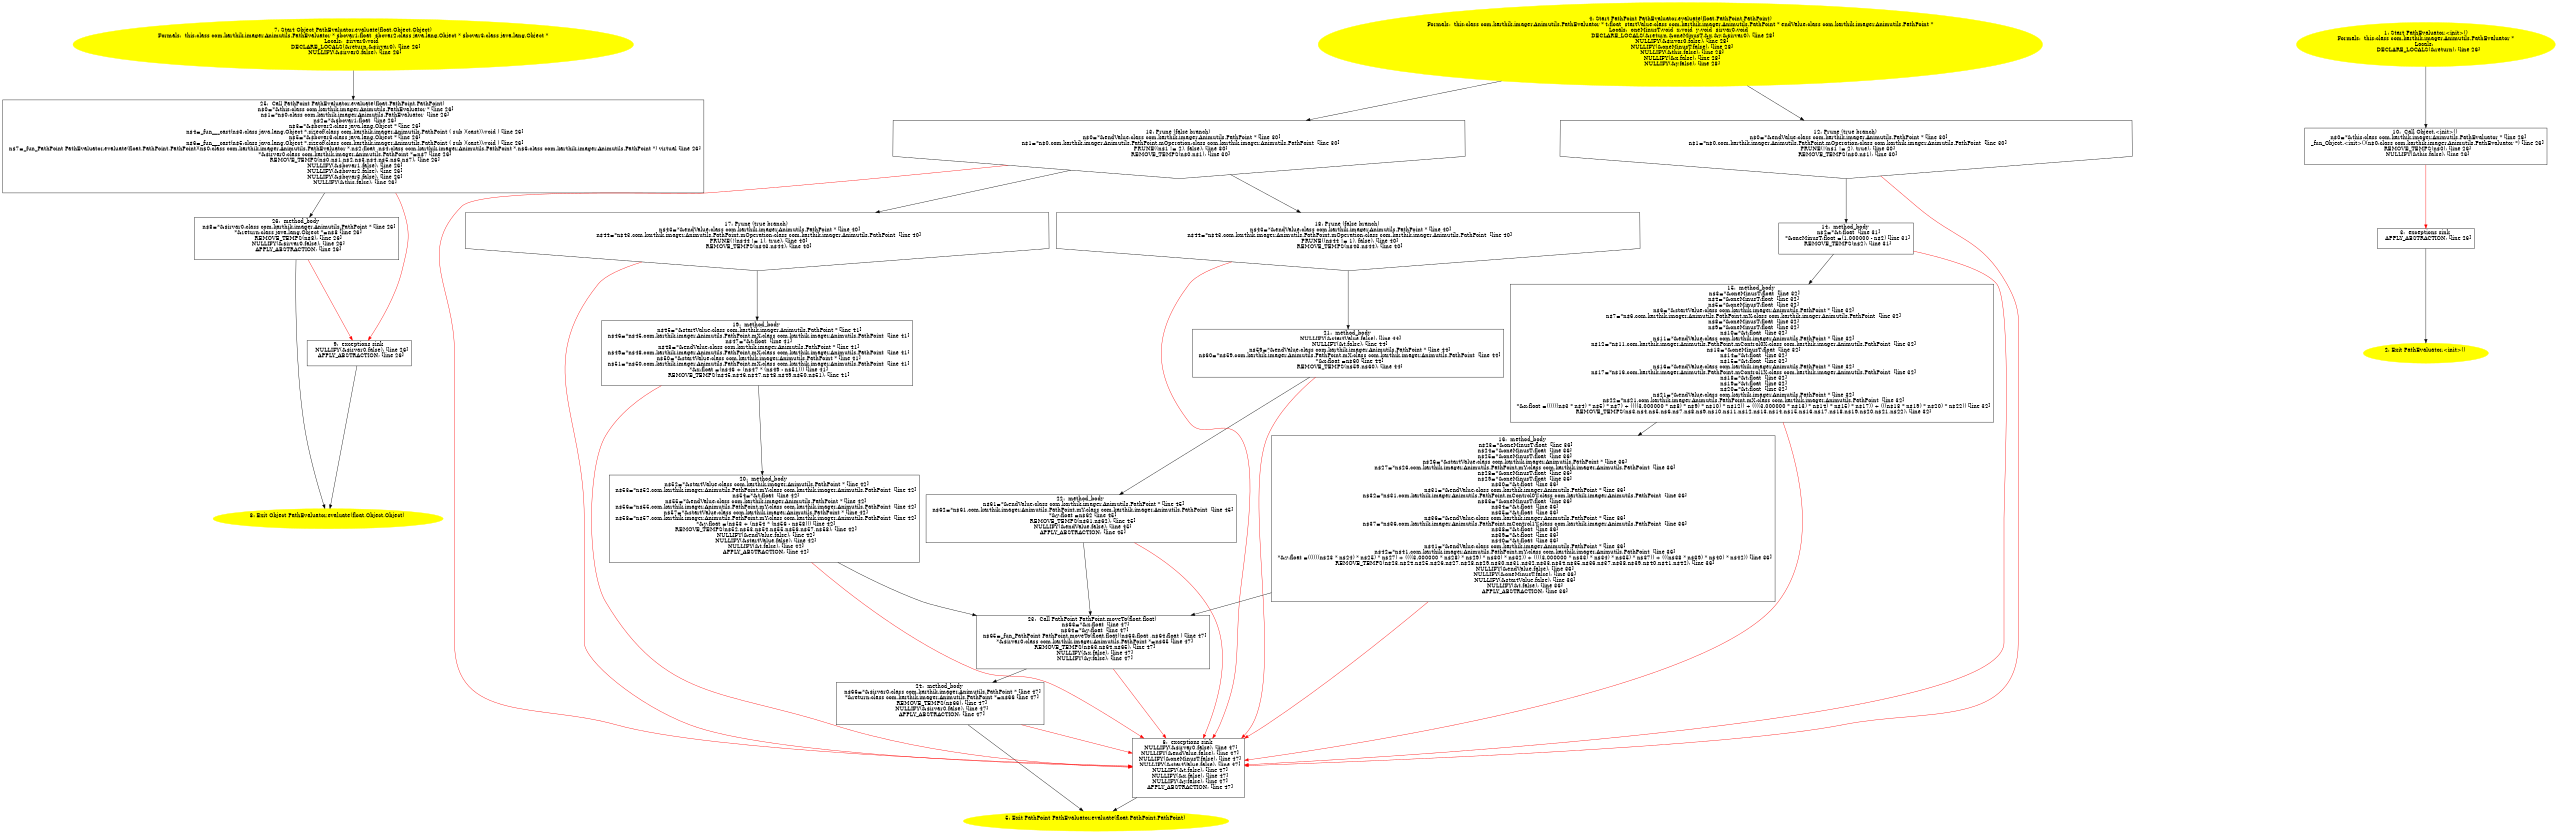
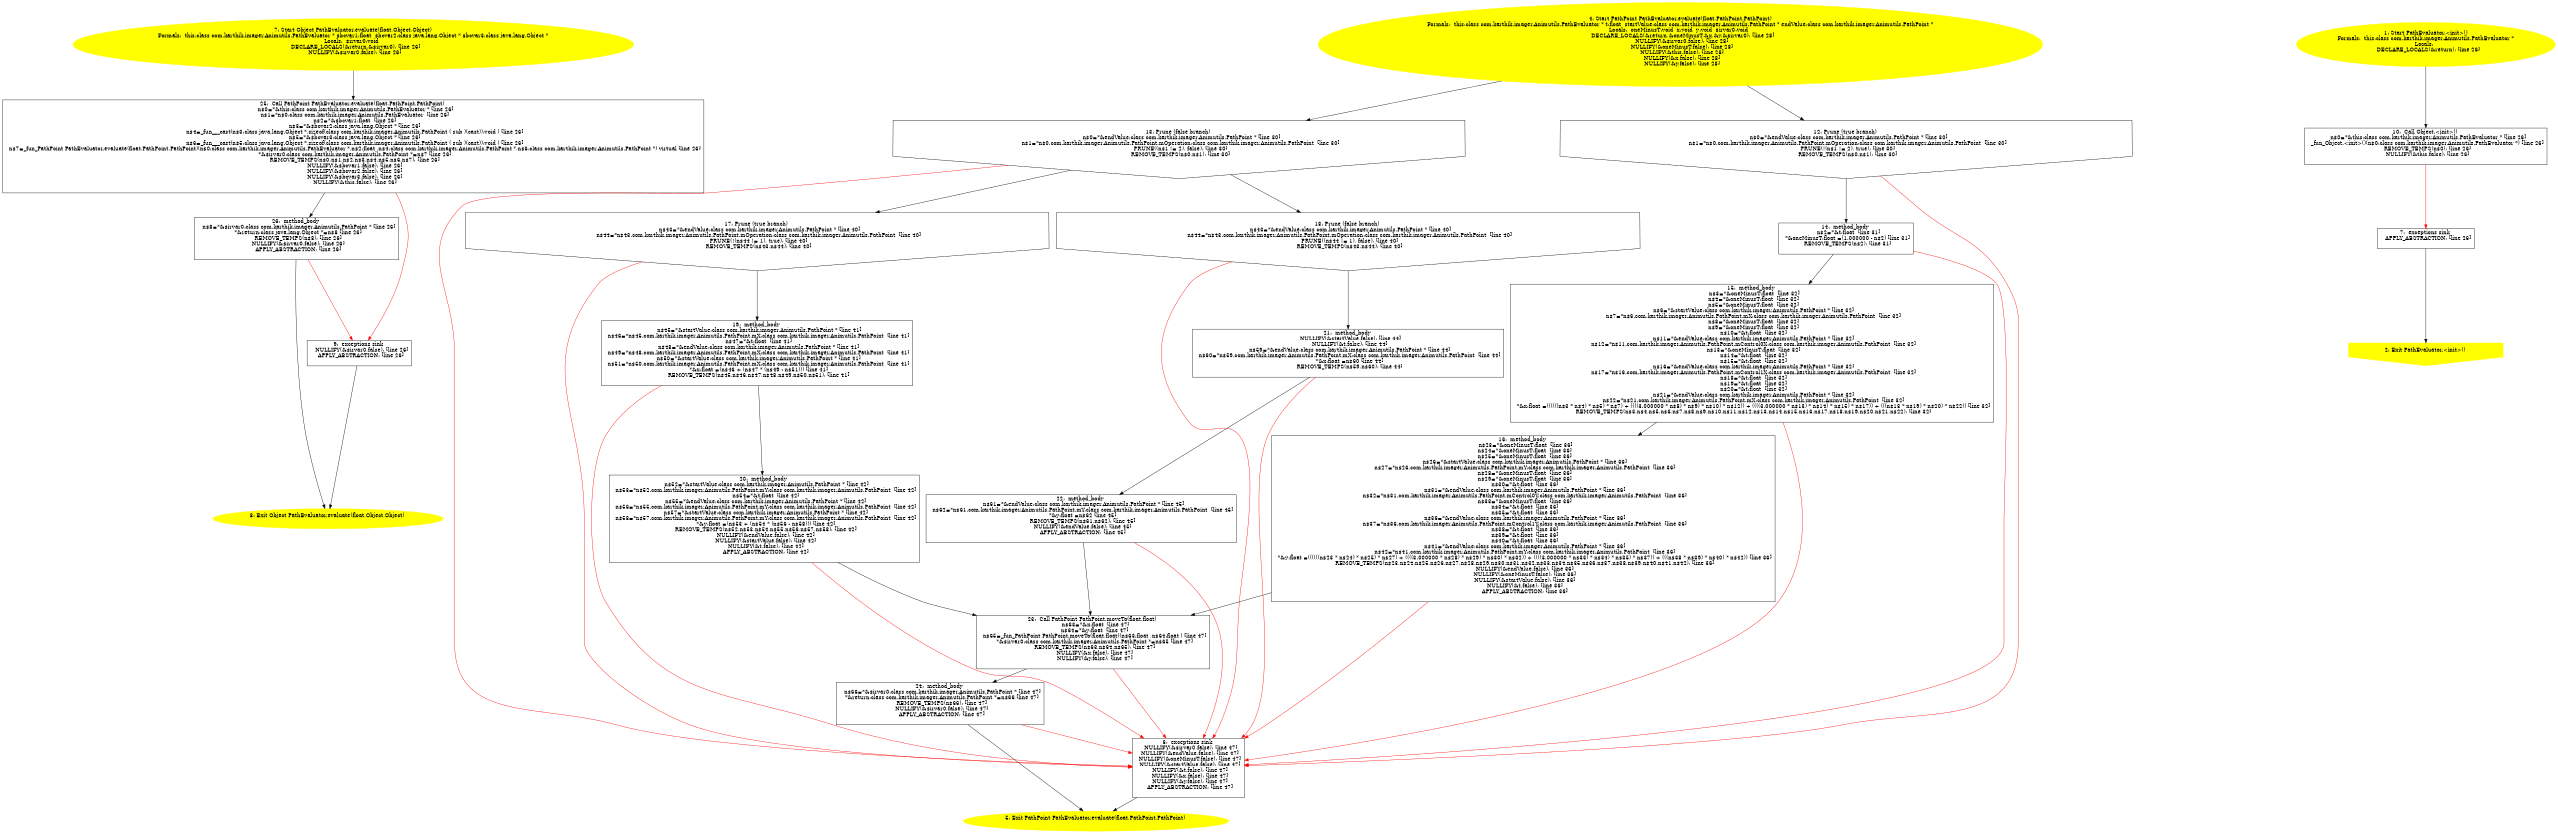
node "3:  exceptions sink APPLY_ABSTRACTION; [line 26]": label "3:  exceptions sink APPLY_ABSTRACTION; [line 26]" -> "7:  exceptions sink APPLY_ABSTRACTION; [line 26]"
node "2: Exit PathEvaluator.<init>()": shape ellipse -> invhouse
